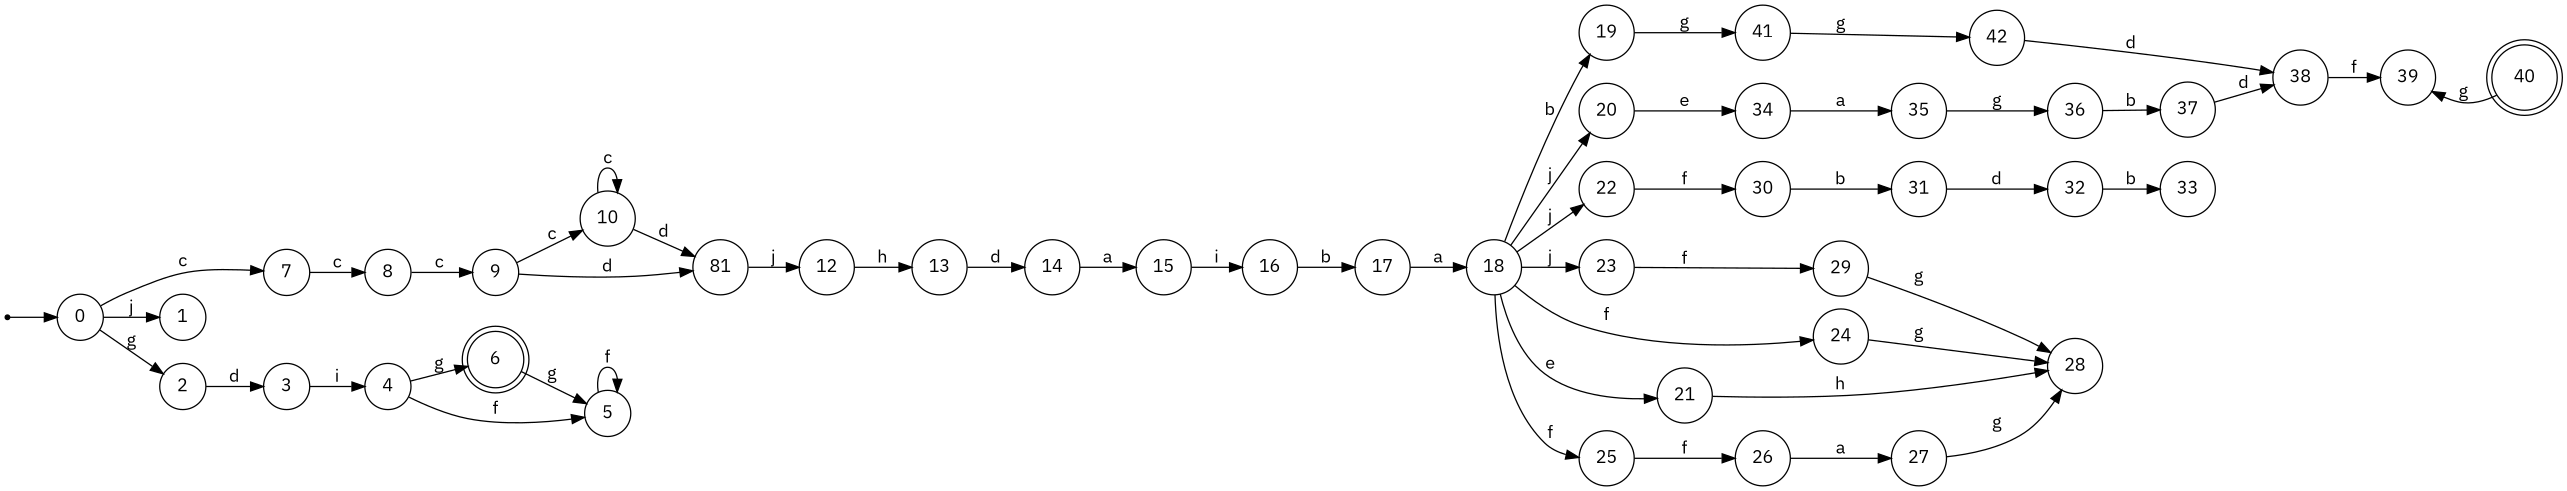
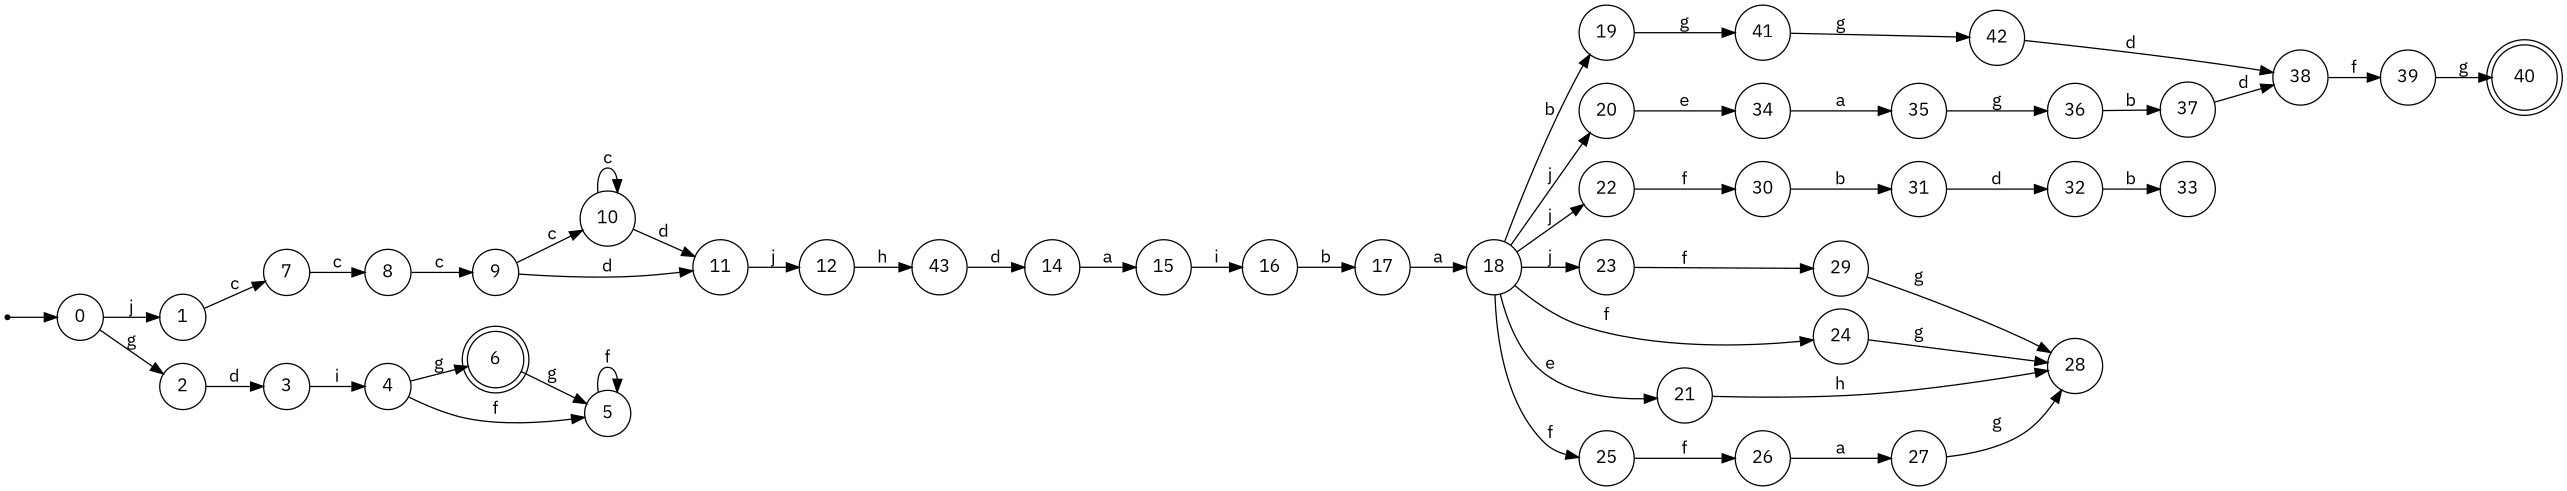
edge "40" -> "39": reversed
node "81": label "81" -> "11"
node "13": label "13" -> "43"
edge "0" -> "7": now "1" -> "7"
